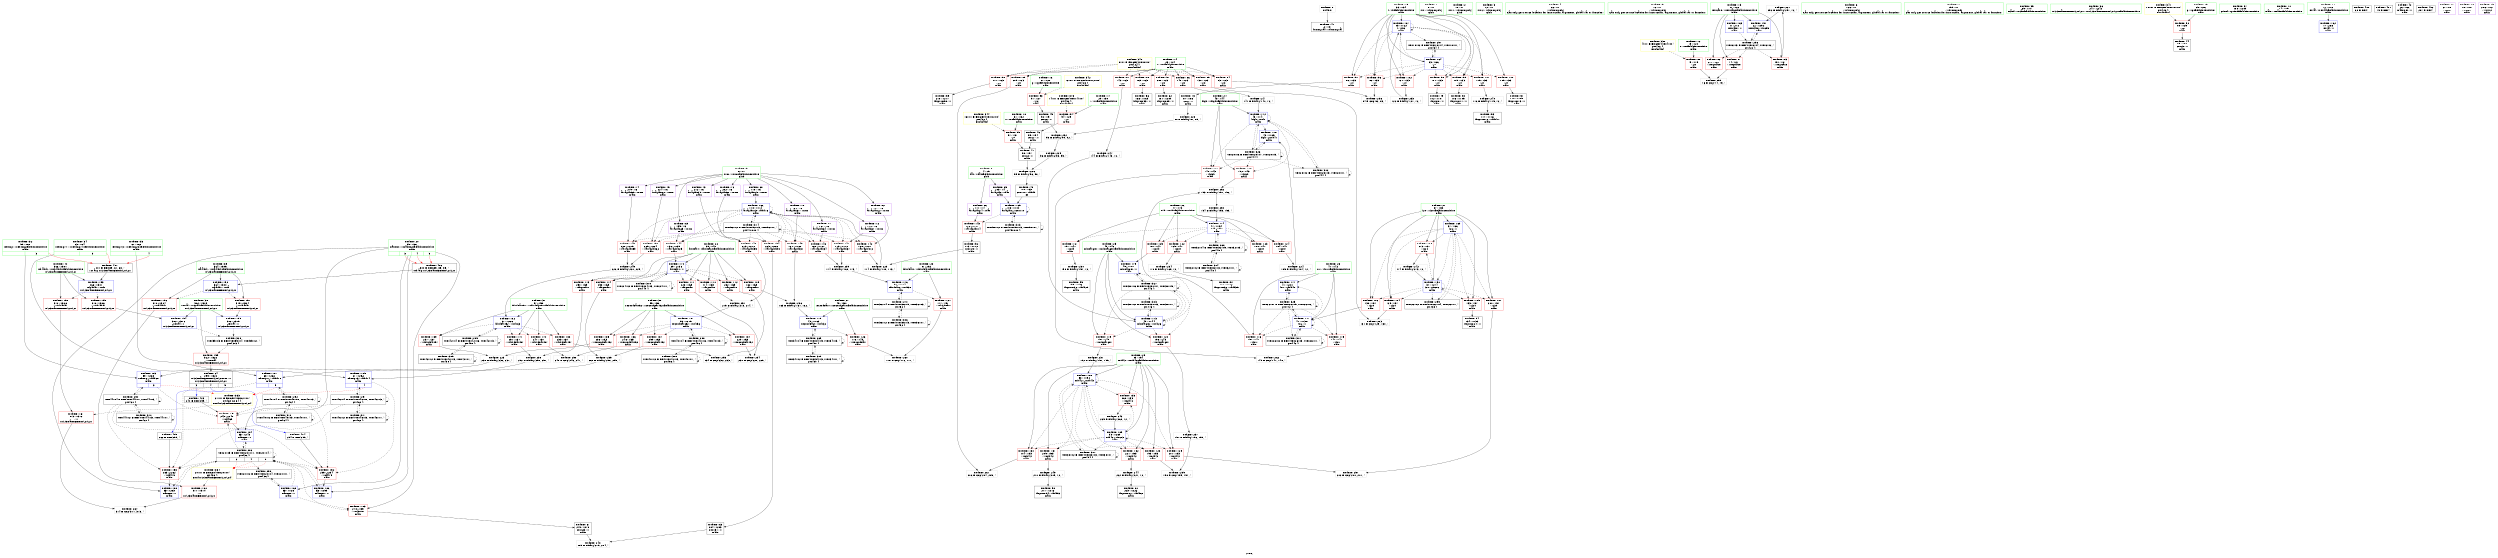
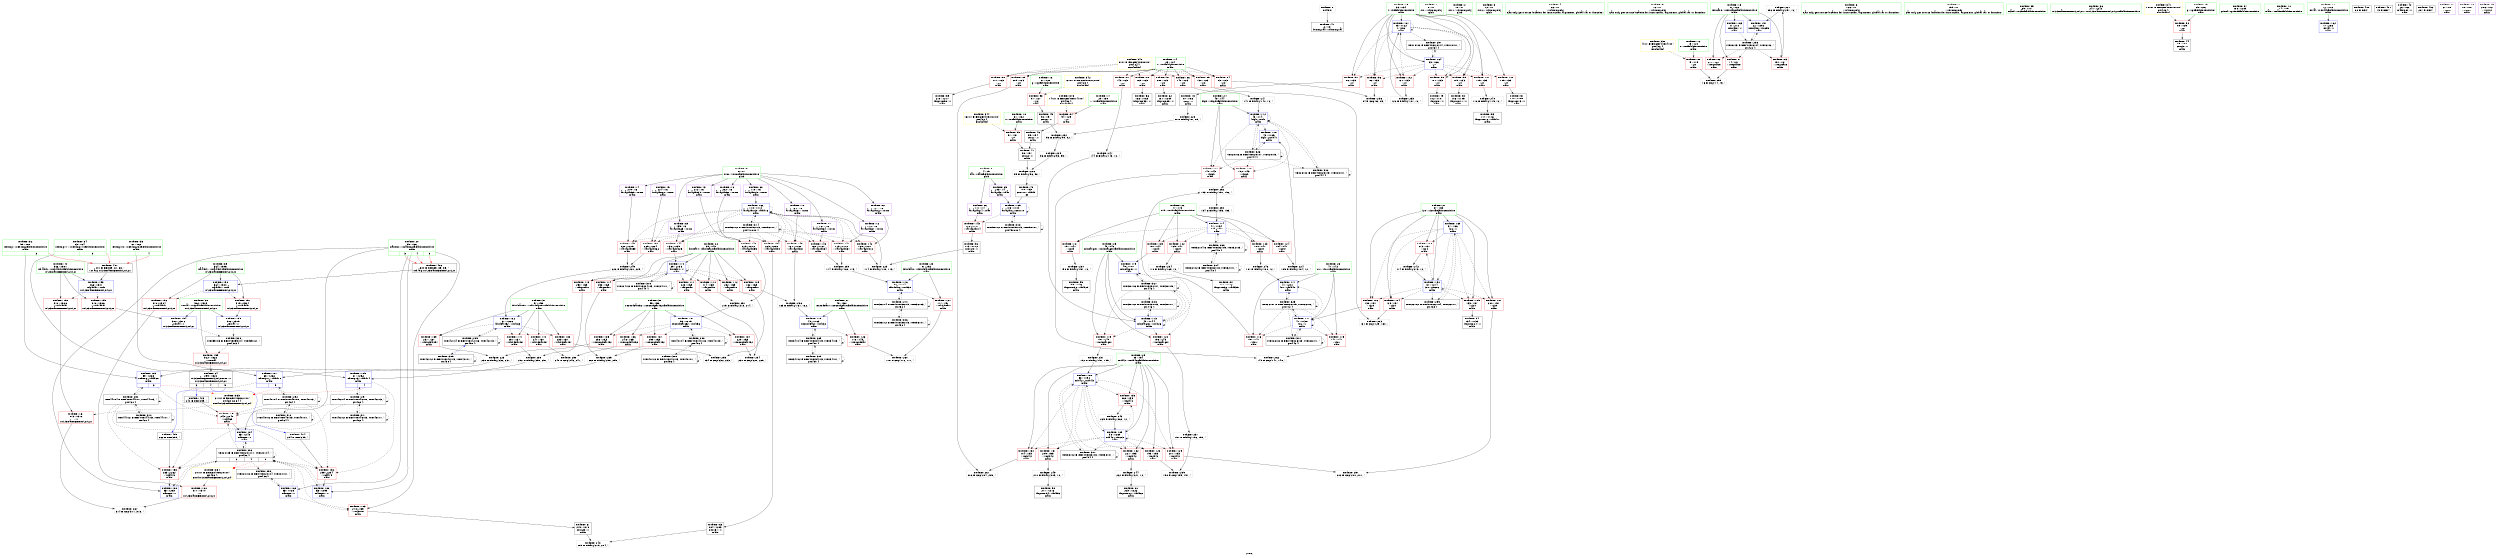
edge "NodeID: 9" -> "NodeID: 75": removed
node "NodeID: 246": added
edge "NodeID: 309" -> "NodeID: 289": color black -> blue
